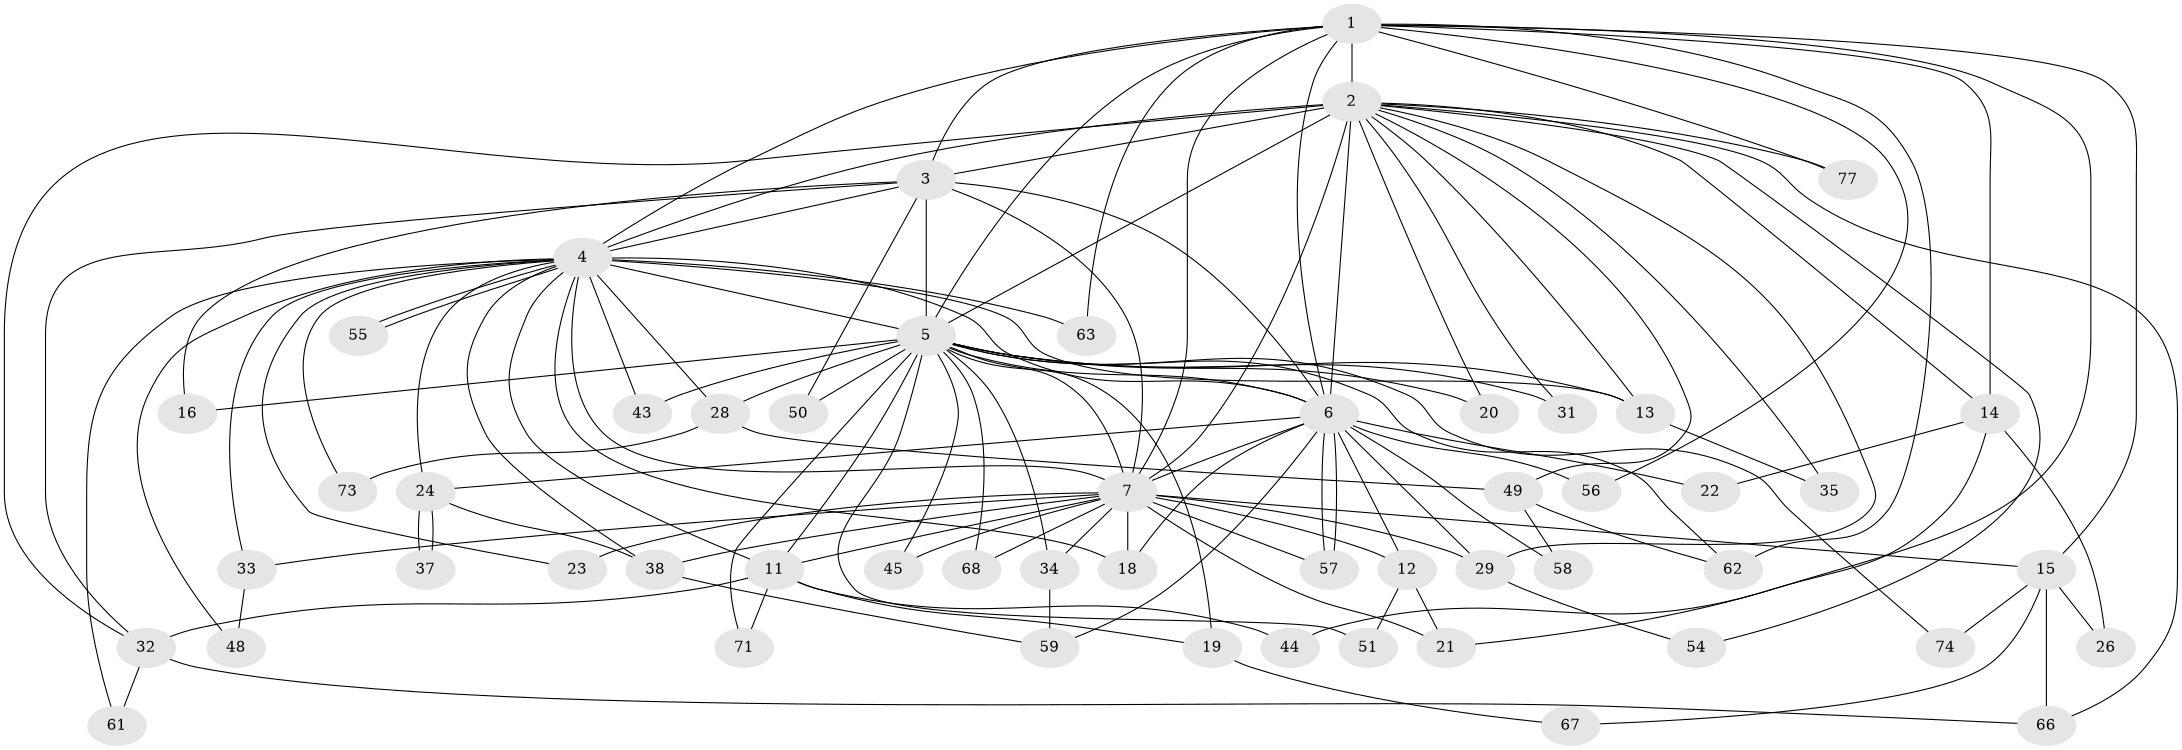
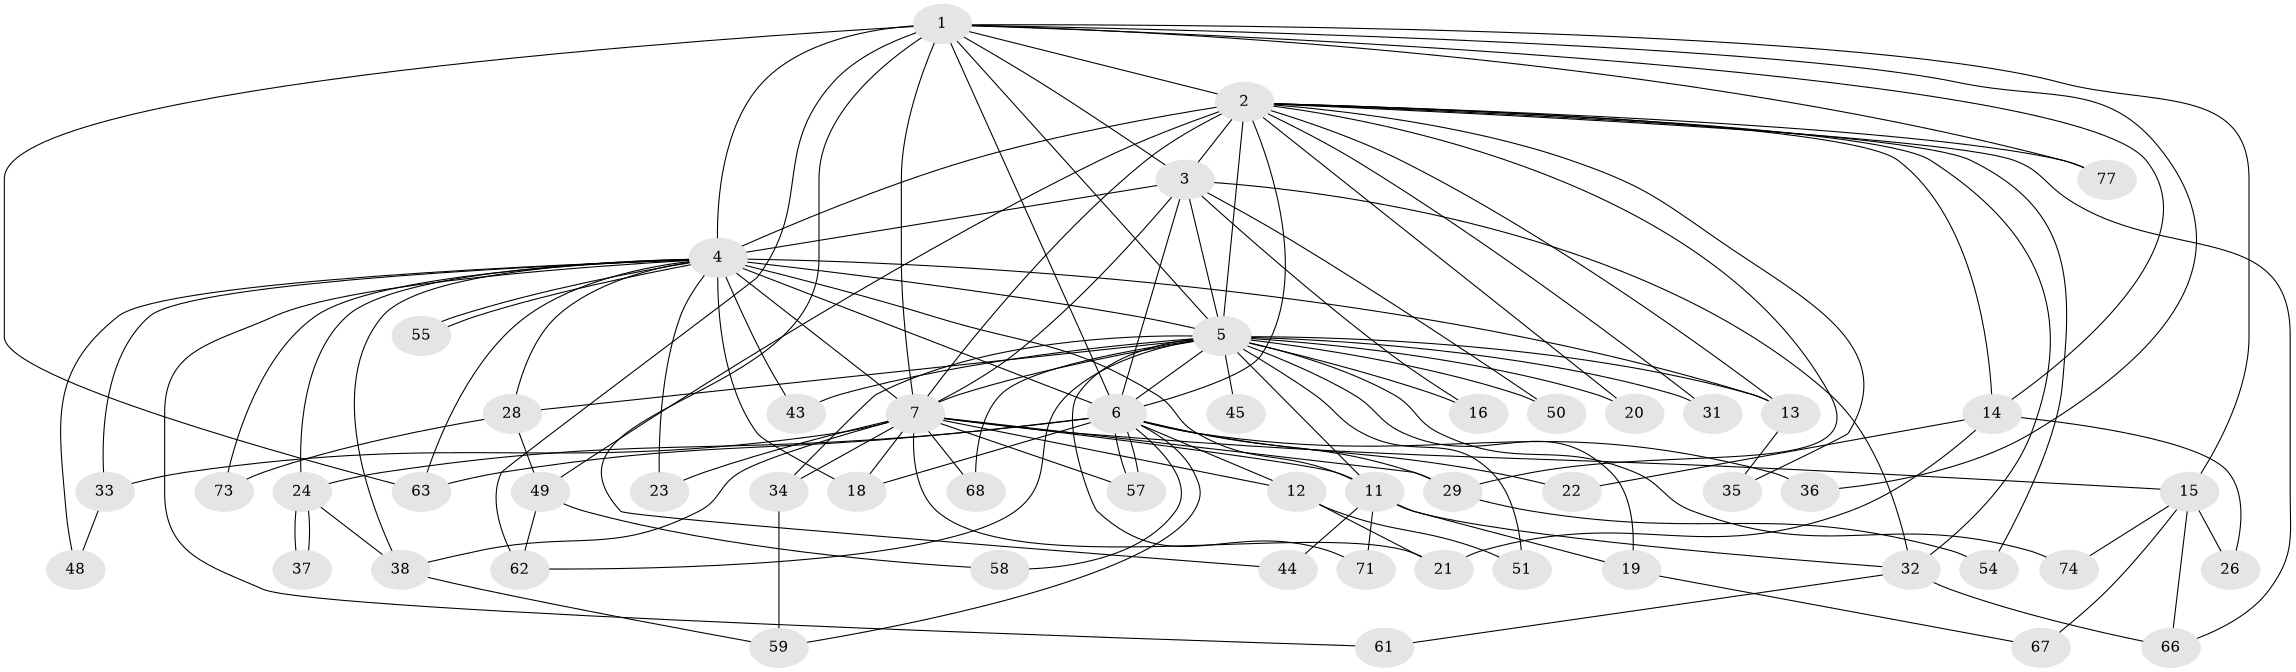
edge "6" -- "7": now "6" -- "63"
node "56": label "56" -> "36"
edge "7" -- "45": removed
